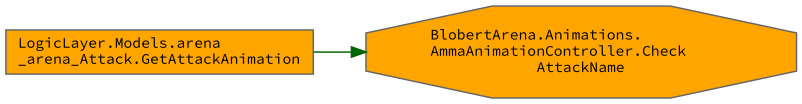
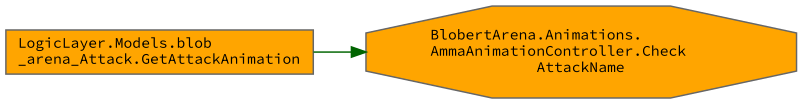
node "LogicLayer.Models.arena _arena_Attack.GetAttackAnimation": label "LogicLayer.Models.arena _arena_Attack.GetAttackAnimation" -> "LogicLayer.Models.blob _arena_Attack.GetAttackAnimation"
